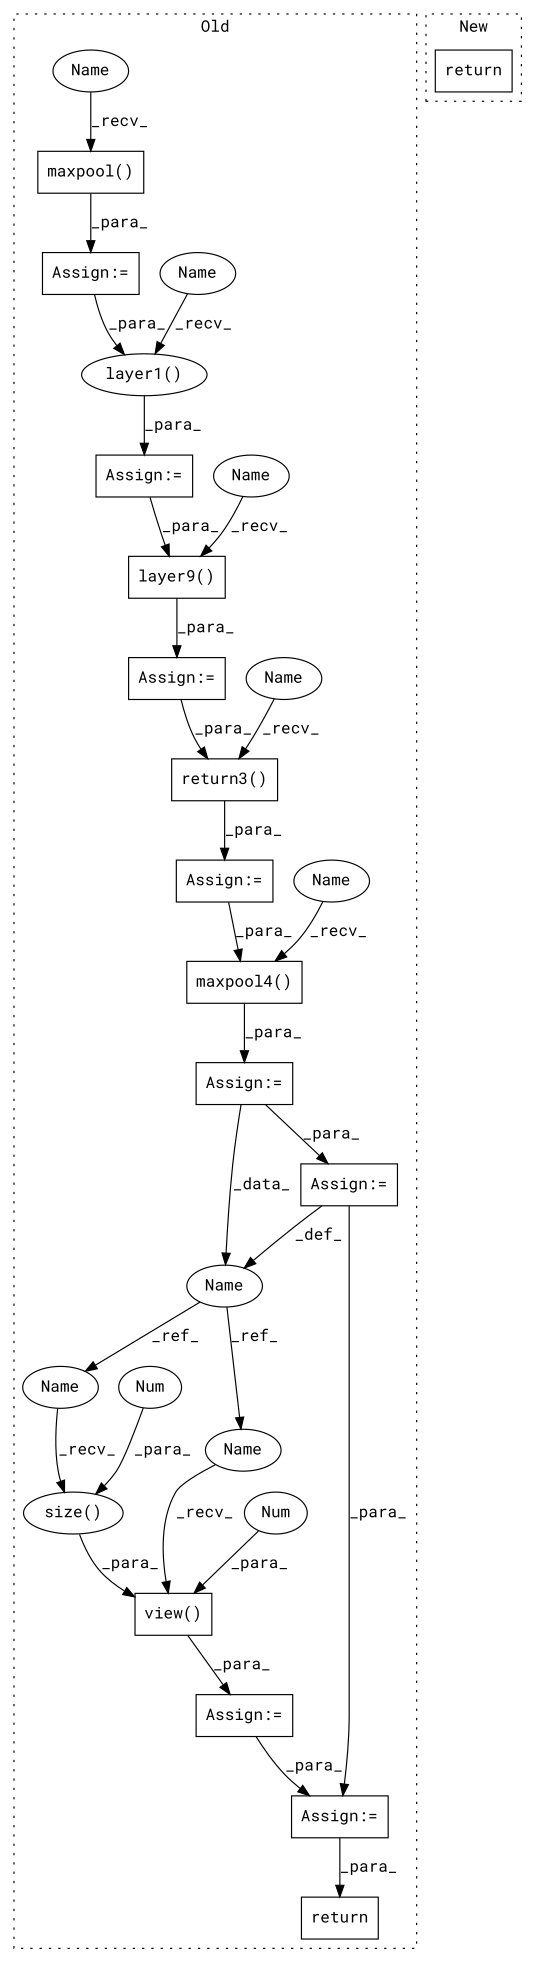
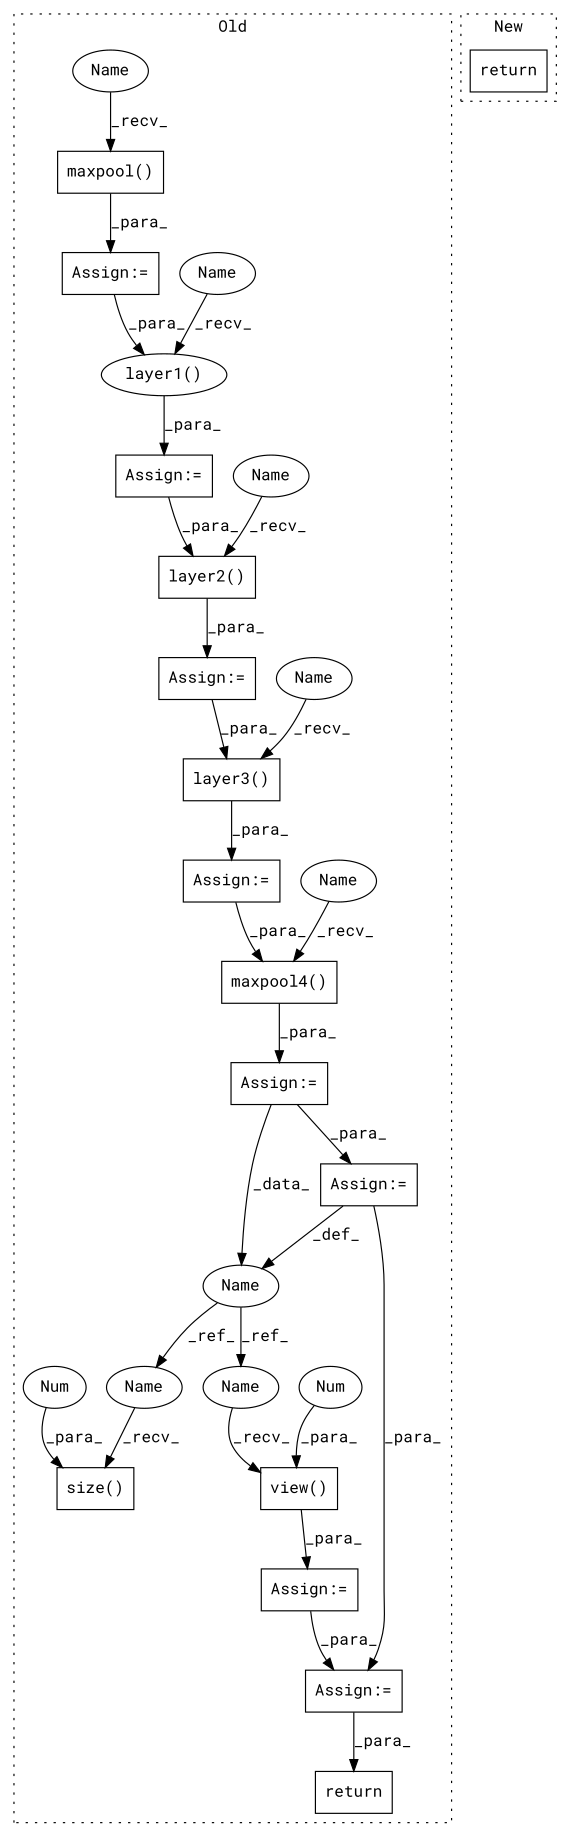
node "layer9()": label "layer9()" -> "layer2()"
node "return3()": label "return3()" -> "layer3()"
node "size()": shape ellipse -> box
edge "size()" -> "view()": removed, label "_para_"
